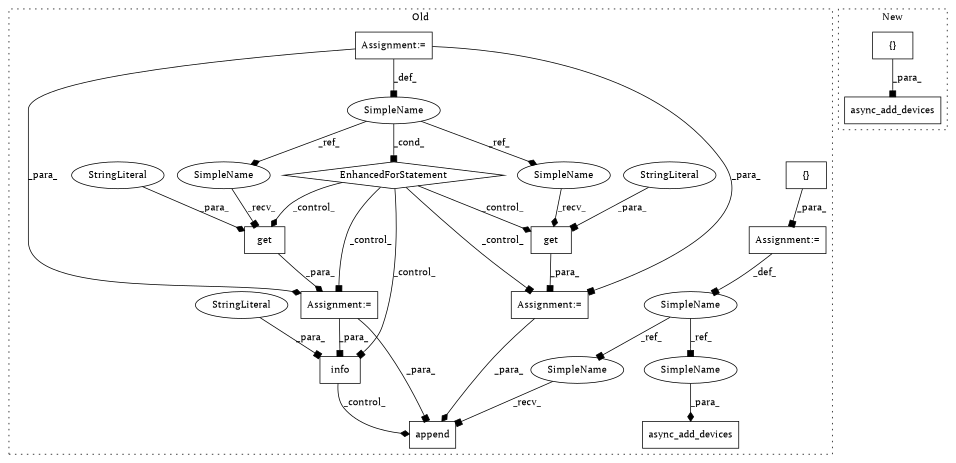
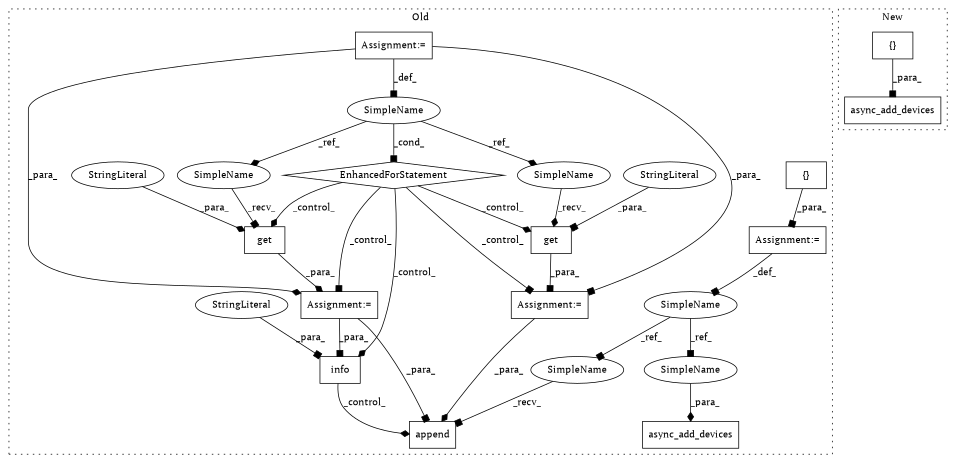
edge "EnhancedForStatement" -> "info": arrowhead box -> diamond
